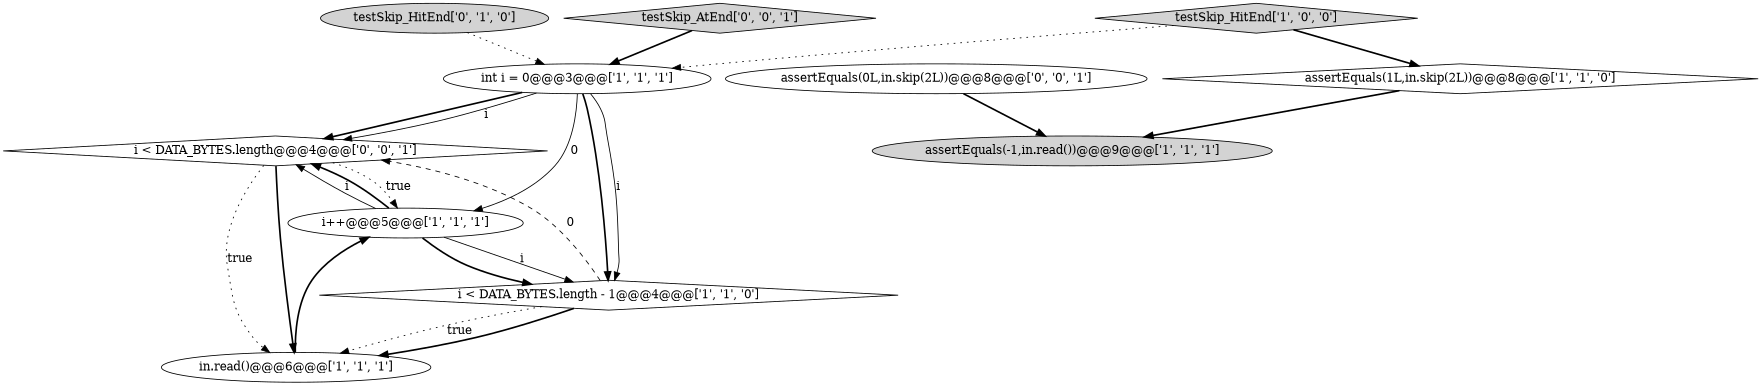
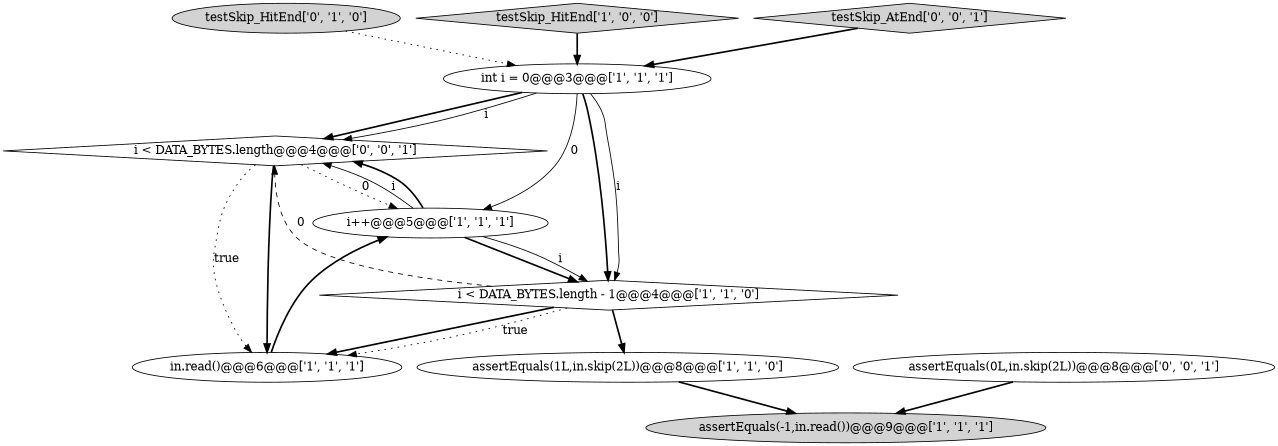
edge "testSkip_HitEnd['1', '0', '0']" -> "int i = 0@@@3@@@['1', '1', '1']": style dotted -> bold
edge "testSkip_HitEnd['1', '0', '0']" -> "assertEquals(1L,in.skip(2L))@@@8@@@['1', '1', '0']": now "i < DATA_BYTES.length - 1@@@4@@@['1', '1', '0']" -> "assertEquals(1L,in.skip(2L))@@@8@@@['1', '1', '0']"
node "assertEquals(1L,in.skip(2L))@@@8@@@['1', '1', '0']": shape diamond -> ellipse
edge "i < DATA_BYTES.length@@@4@@@['0', '0', '1']" -> "i++@@@5@@@['1', '1', '1']": label "true" -> "0"
